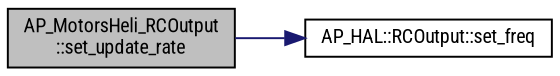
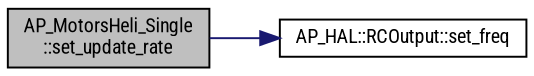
node "AP_MotorsHeli_RCOutput ::set_update_rate": label "AP_MotorsHeli_RCOutput ::set_update_rate" -> "AP_MotorsHeli_Single ::set_update_rate"
